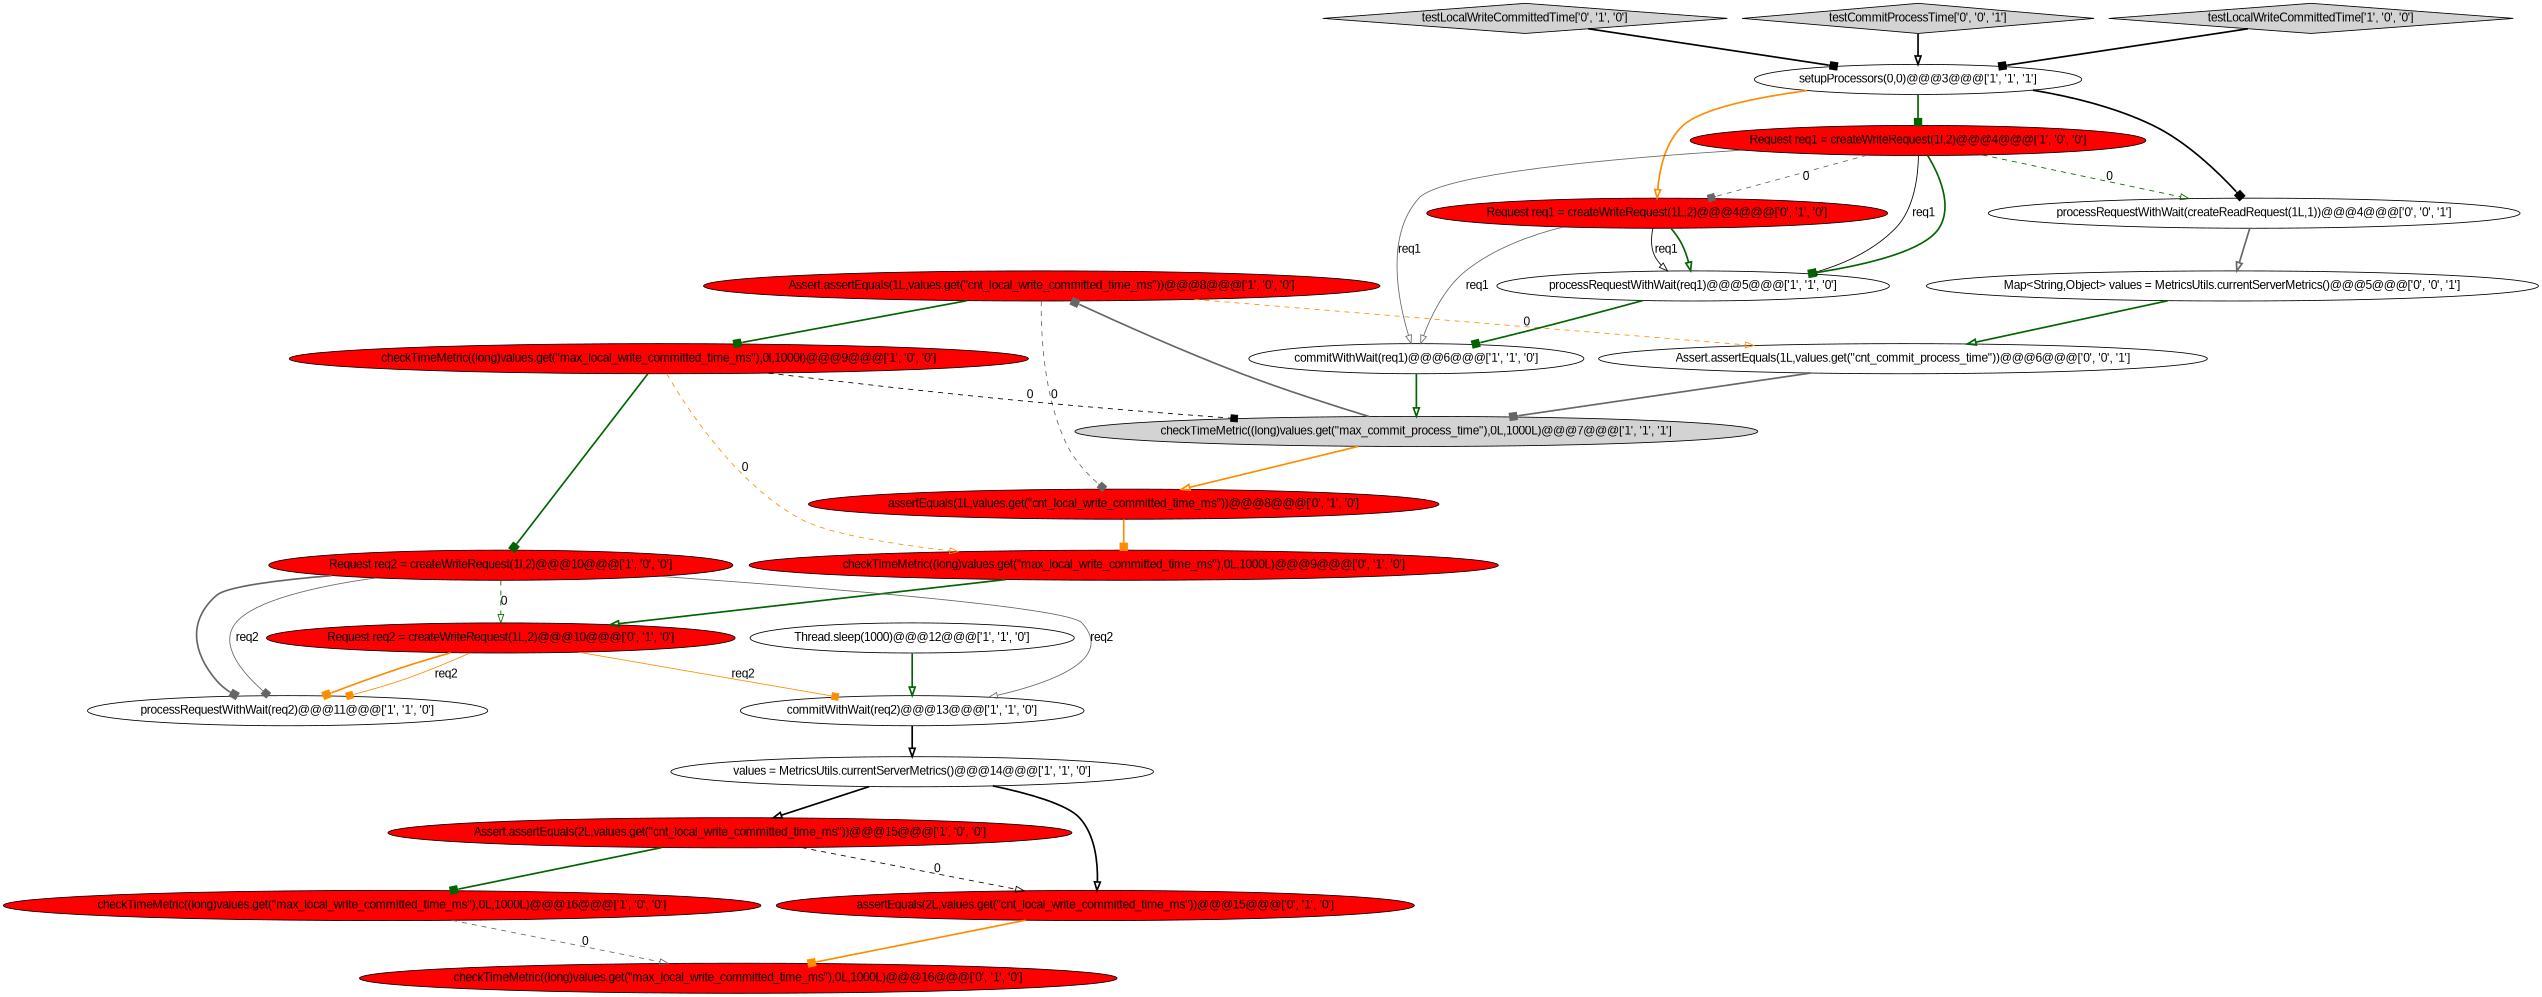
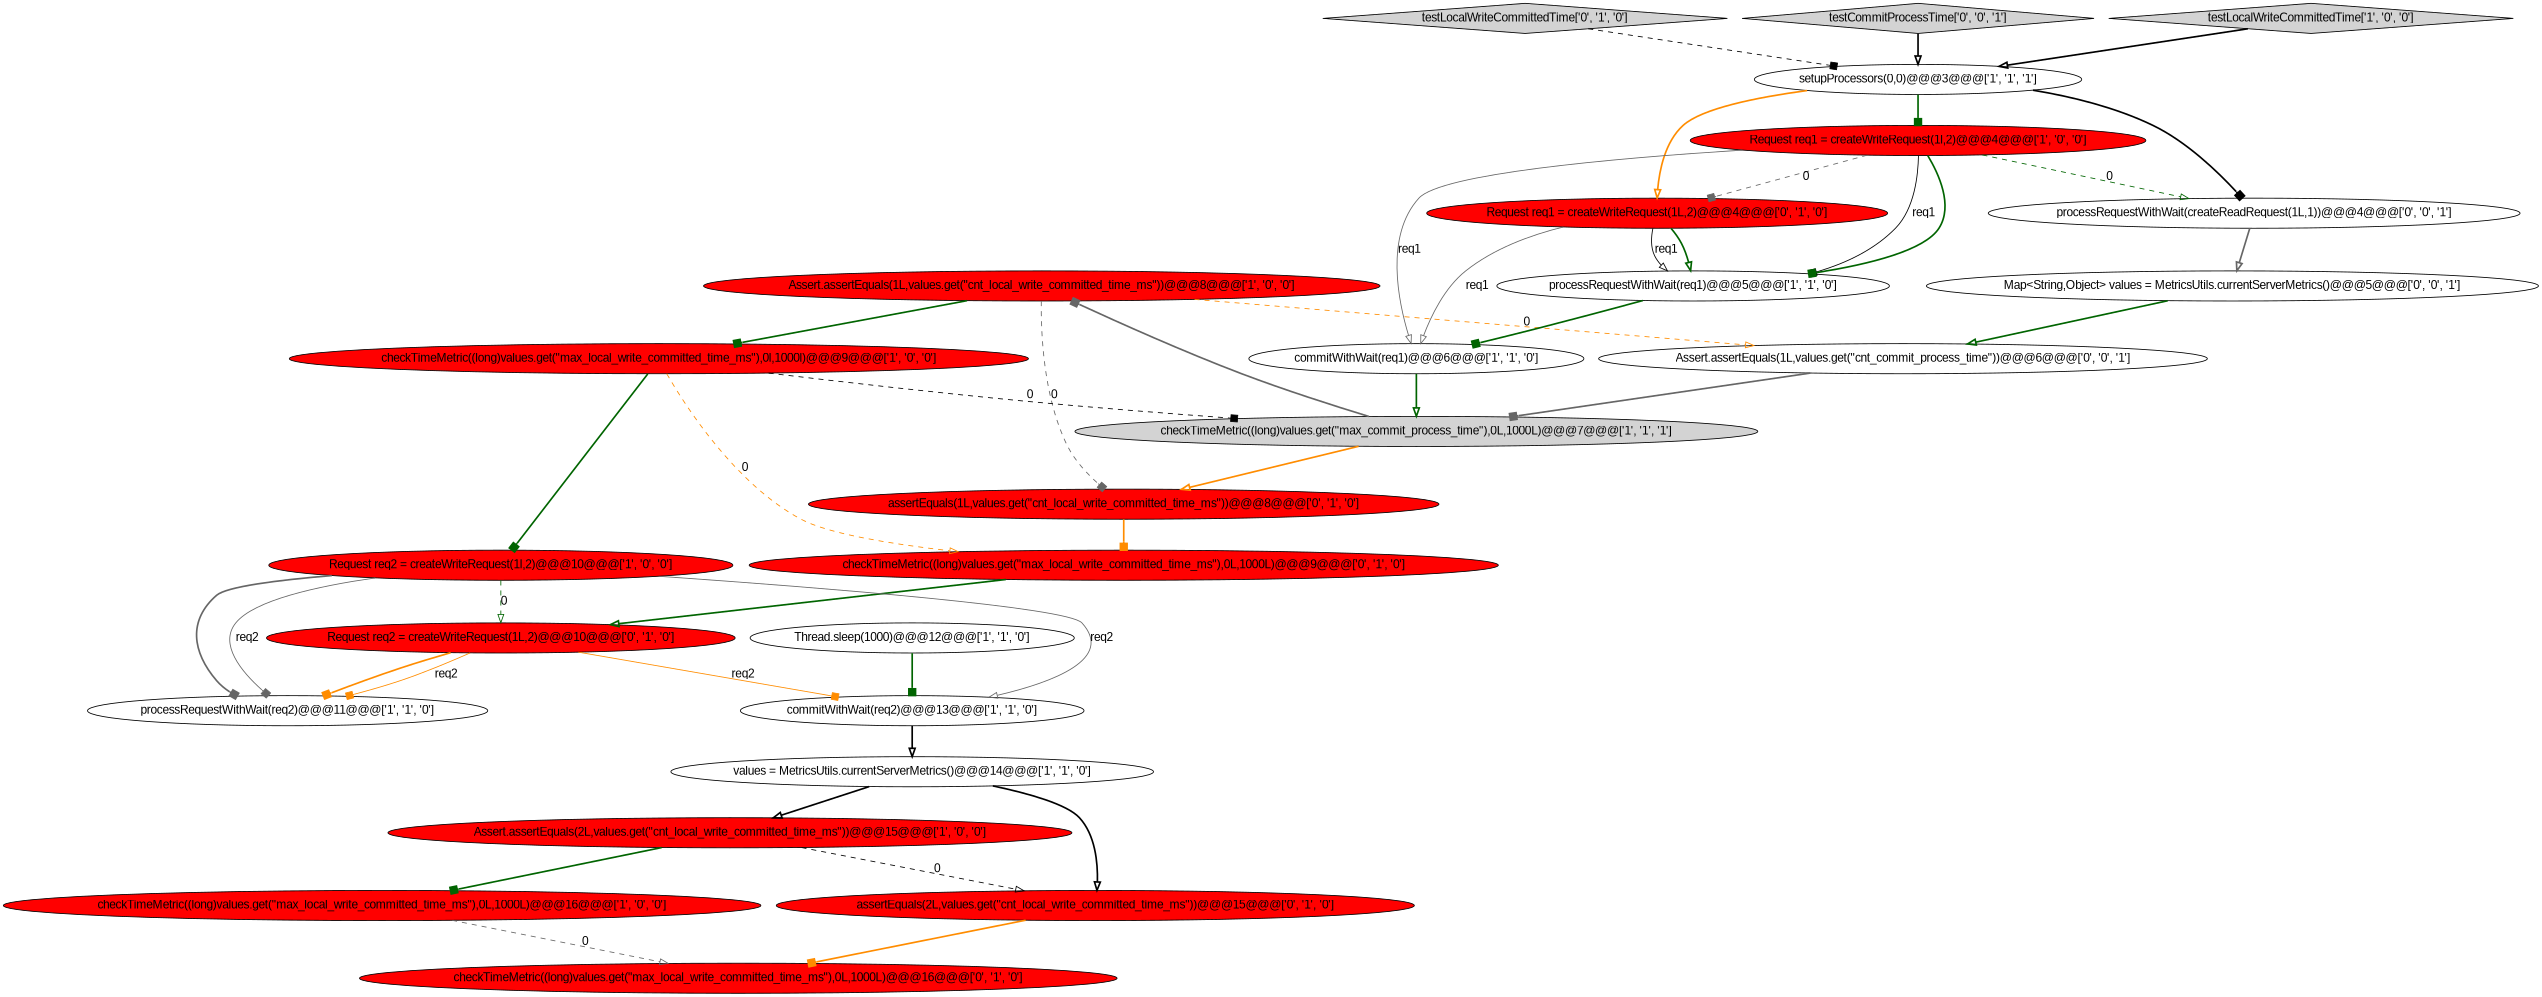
edge "testLocalWriteCommittedTime['0', '1', '0']" -> "setupProcessors(0,0)@@@3@@@['1', '1', '1']": style bold -> dashed
edge "testLocalWriteCommittedTime['1', '0', '0']" -> "setupProcessors(0,0)@@@3@@@['1', '1', '1']": arrowhead box -> onormal
edge "Thread.sleep(1000)@@@12@@@['1', '1', '0']" -> "commitWithWait(req2)@@@13@@@['1', '1', '0']": arrowhead onormal -> box
